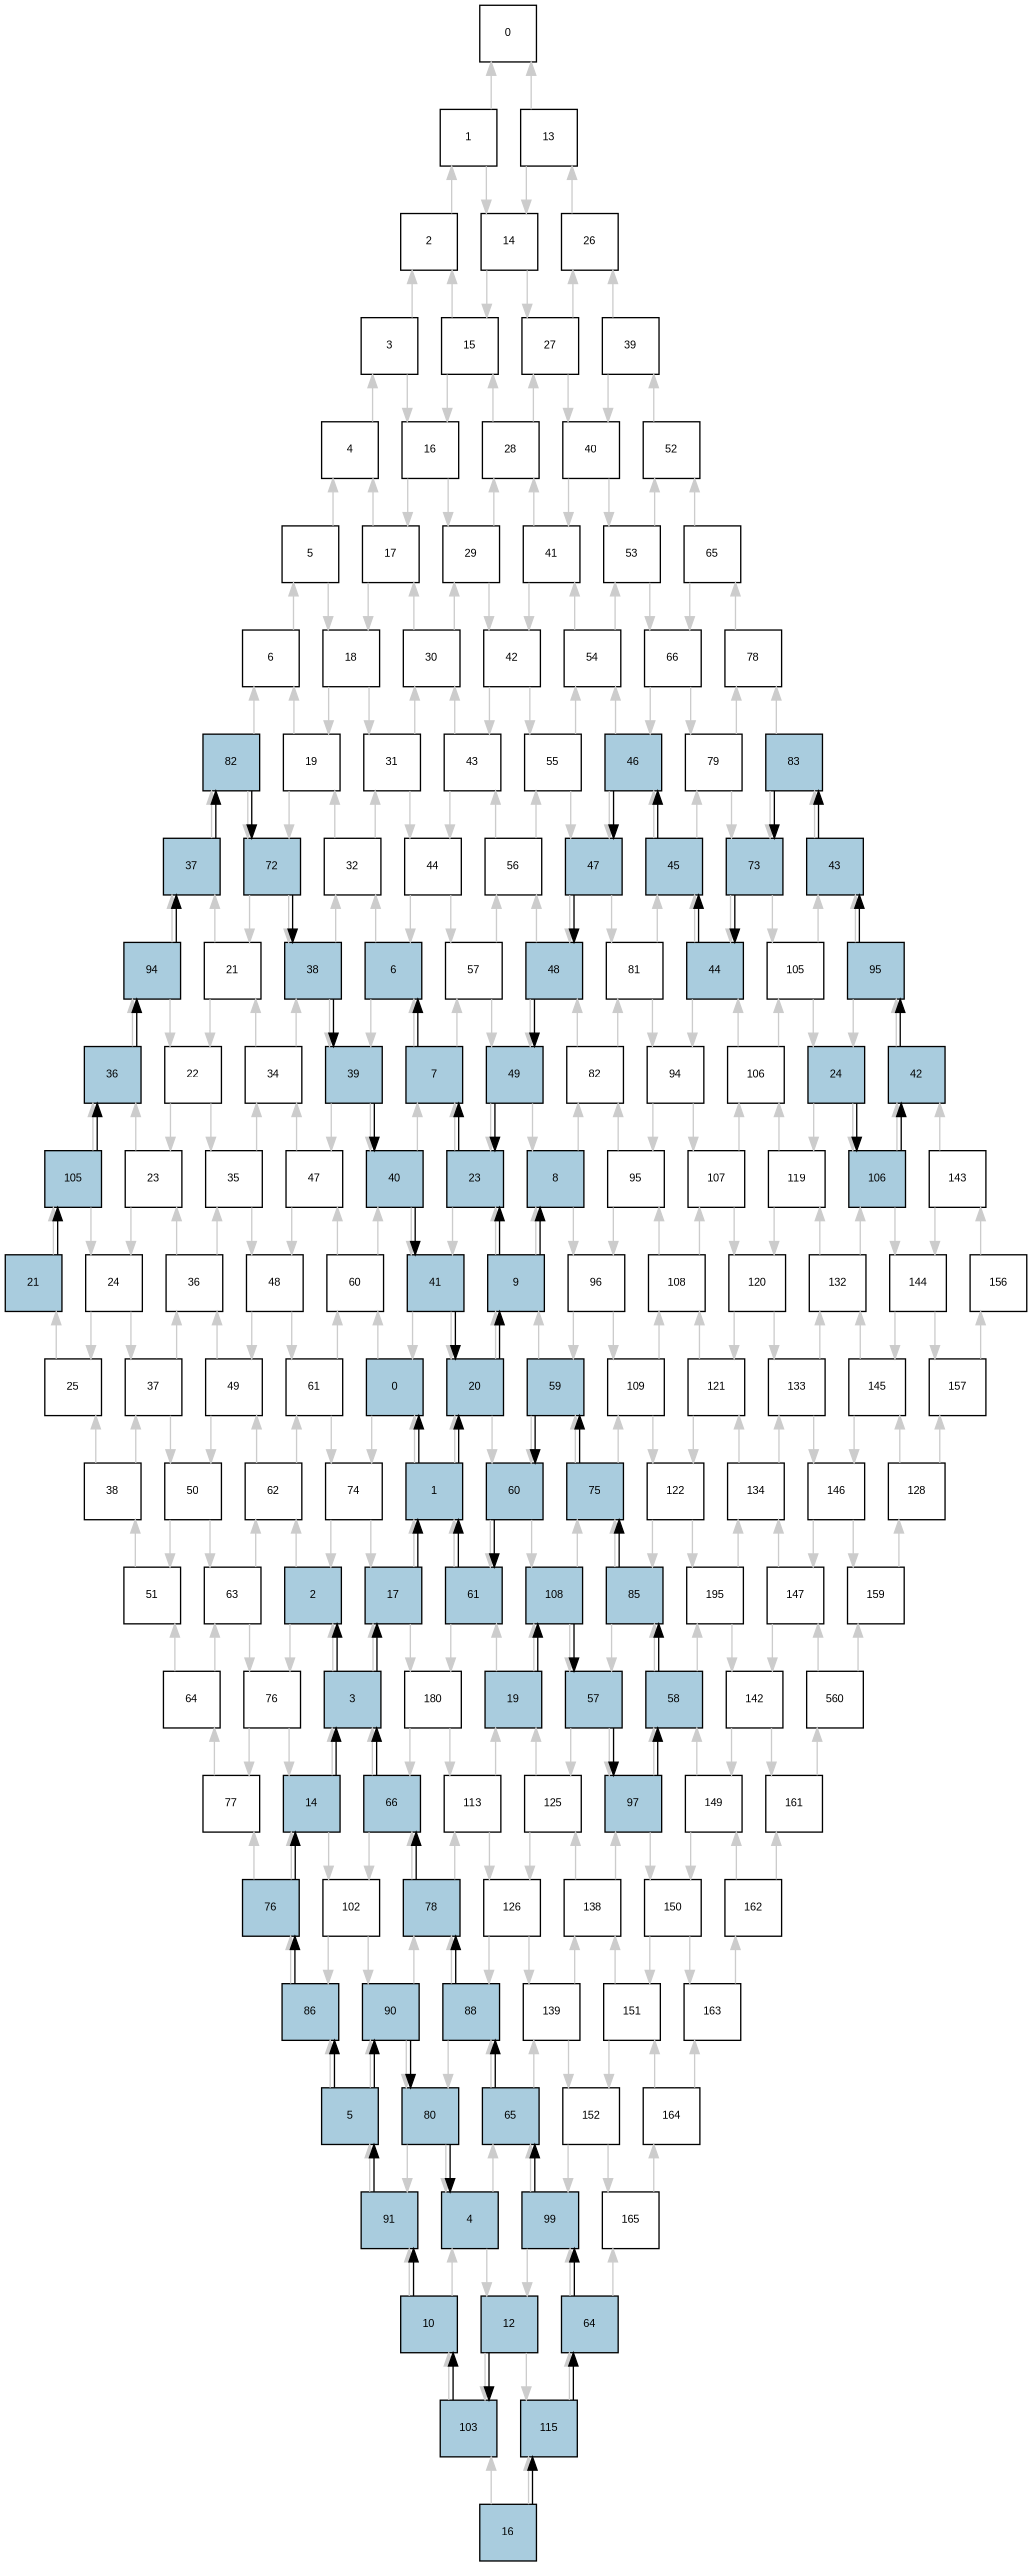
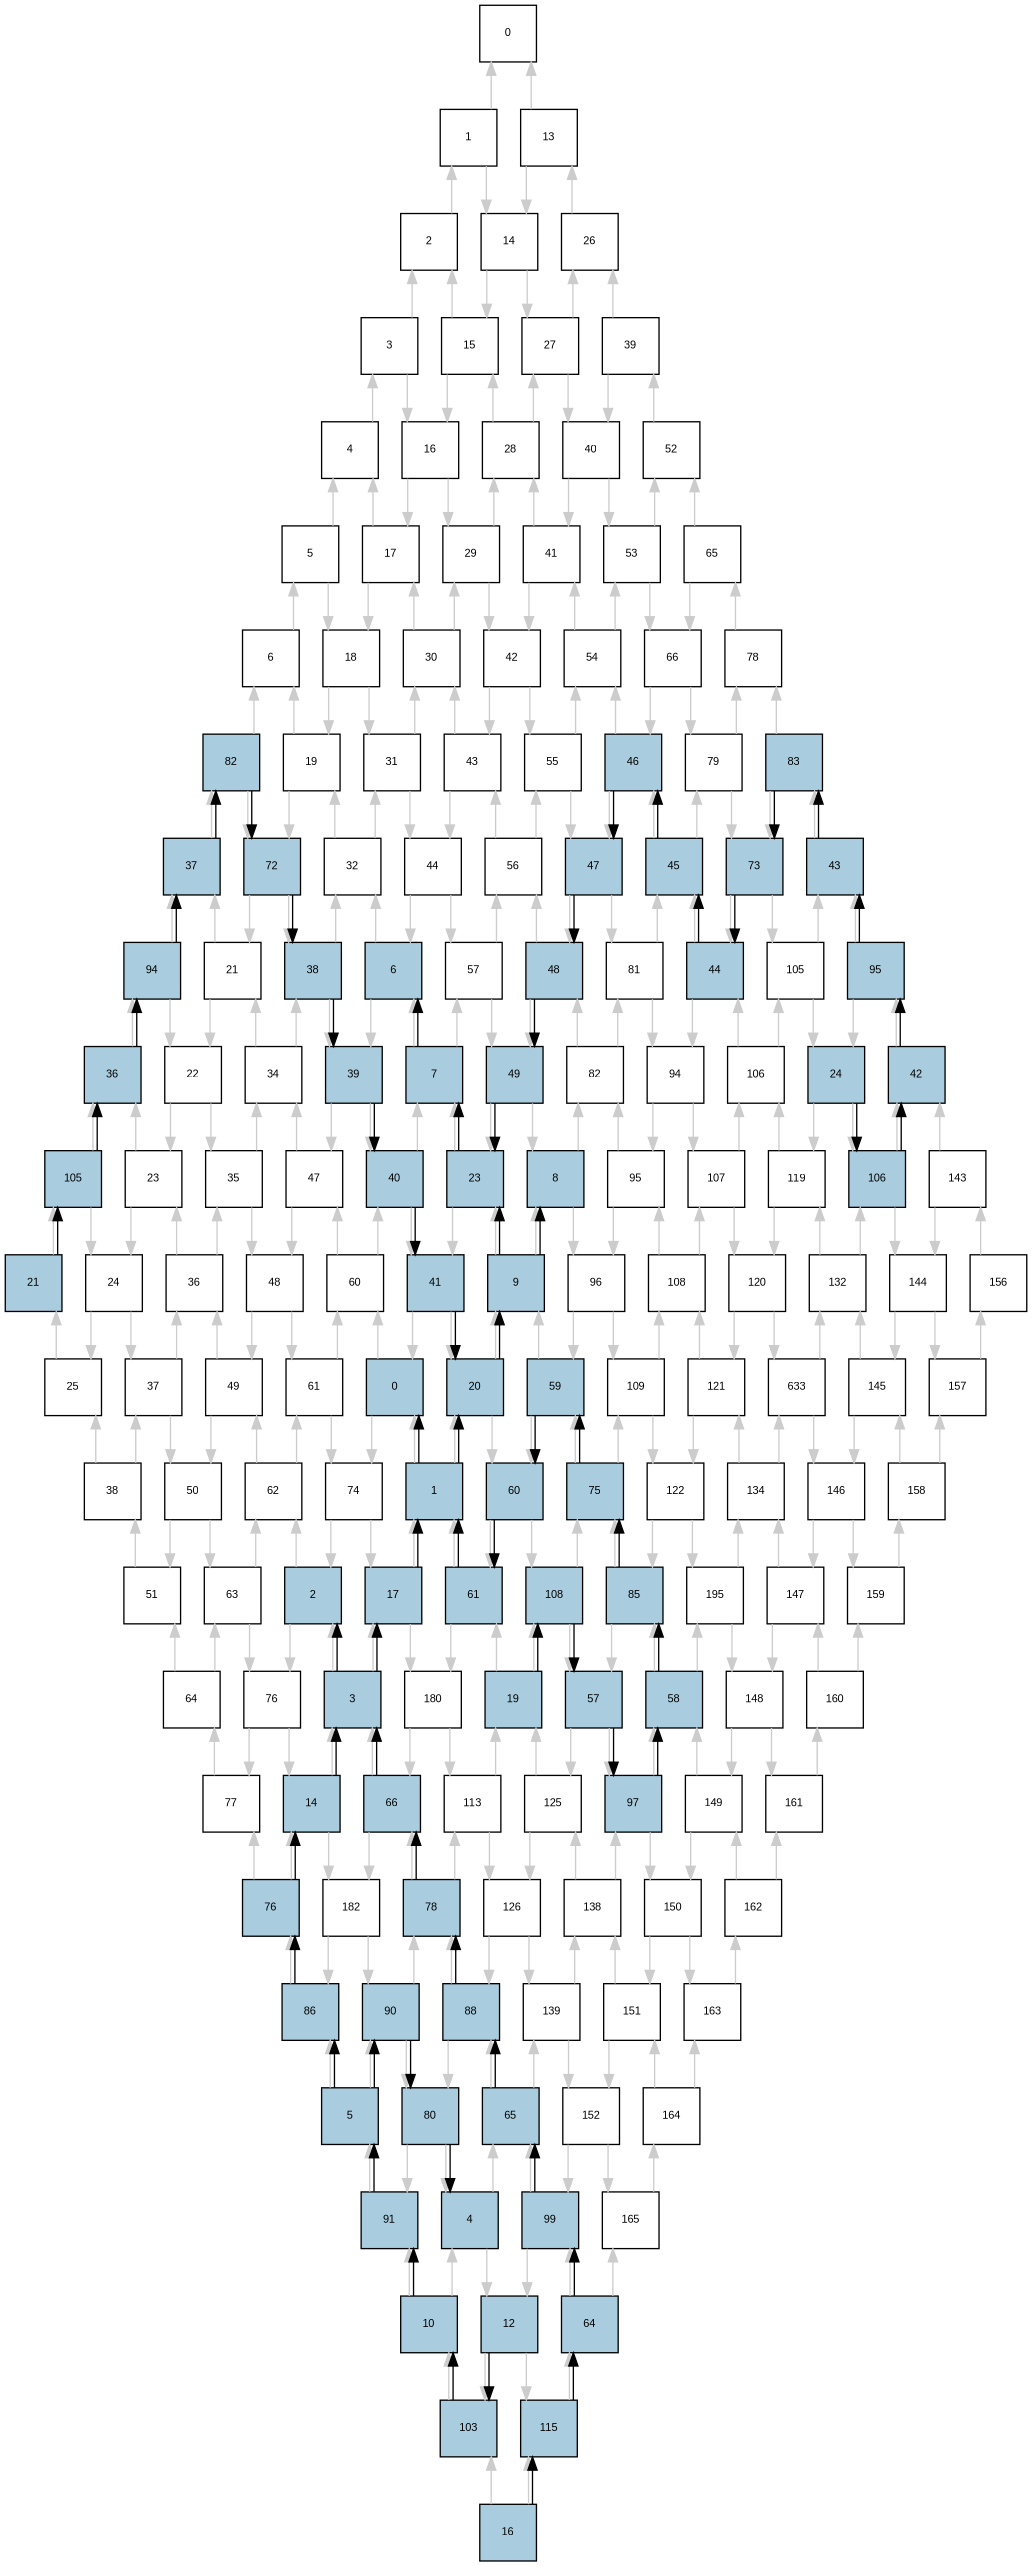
node "133": label "133" -> "633"
node "128": label "128" -> "158"
node "142": label "142" -> "148"
node "560": label "560" -> "160"
node "102": label "102" -> "182"
